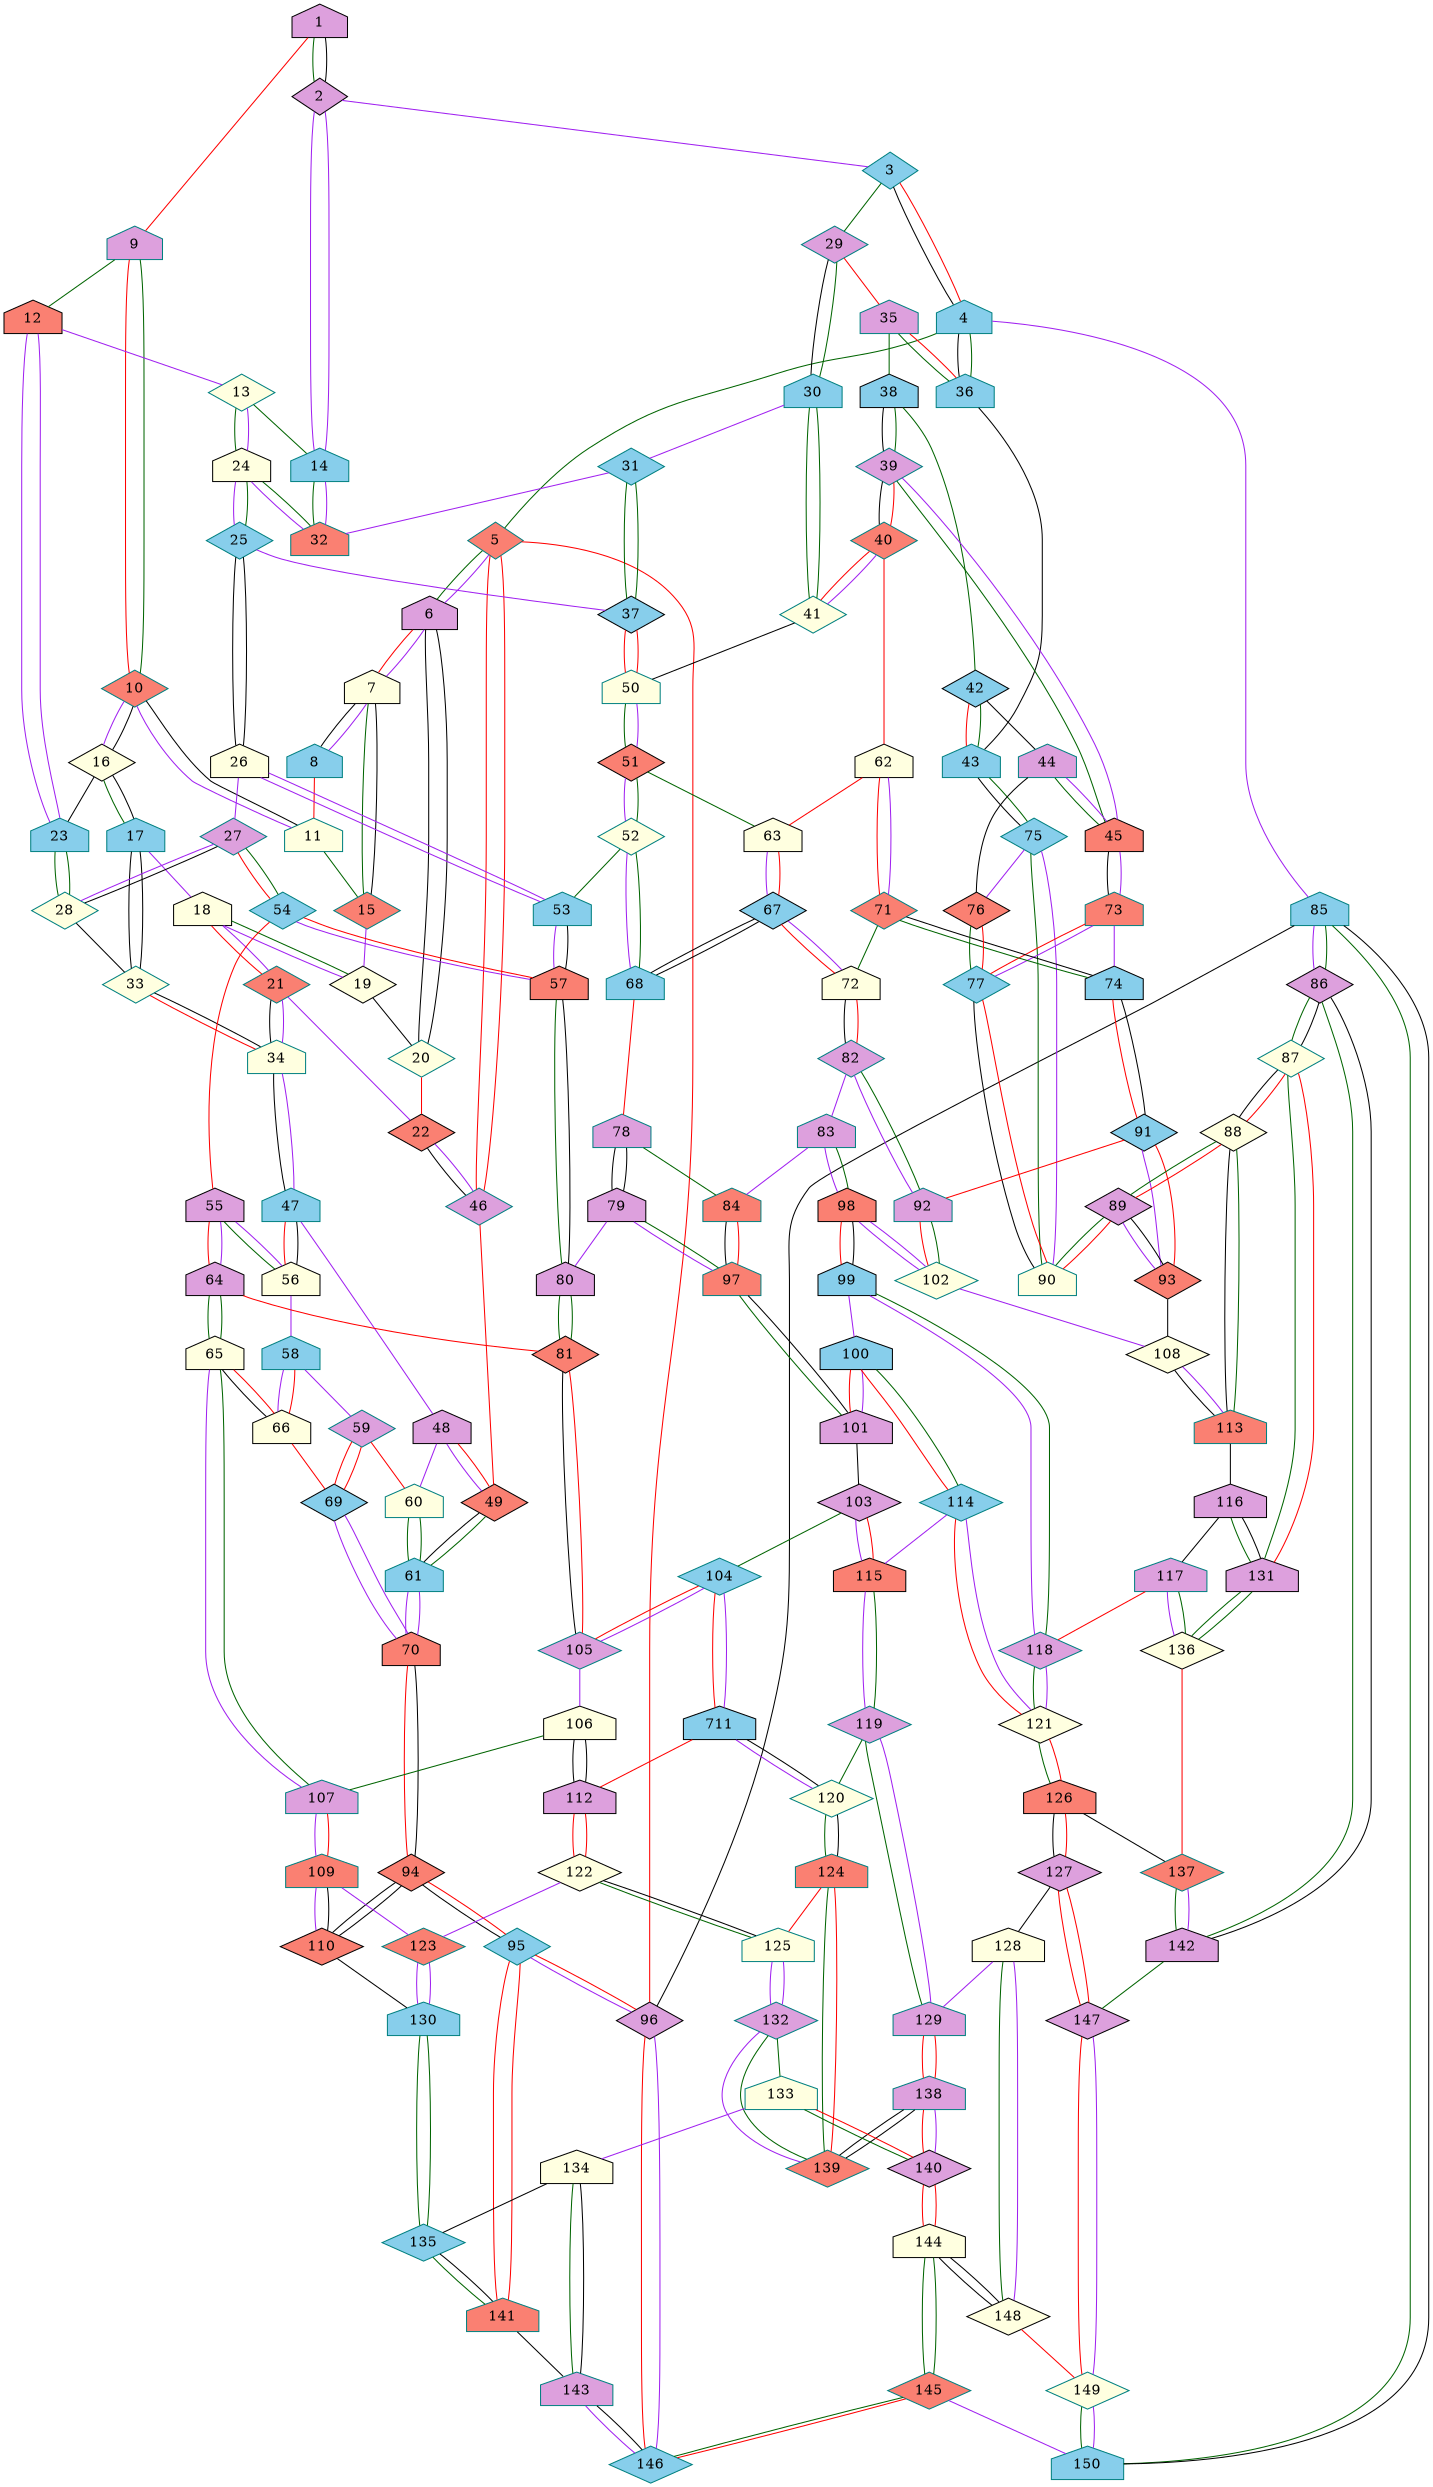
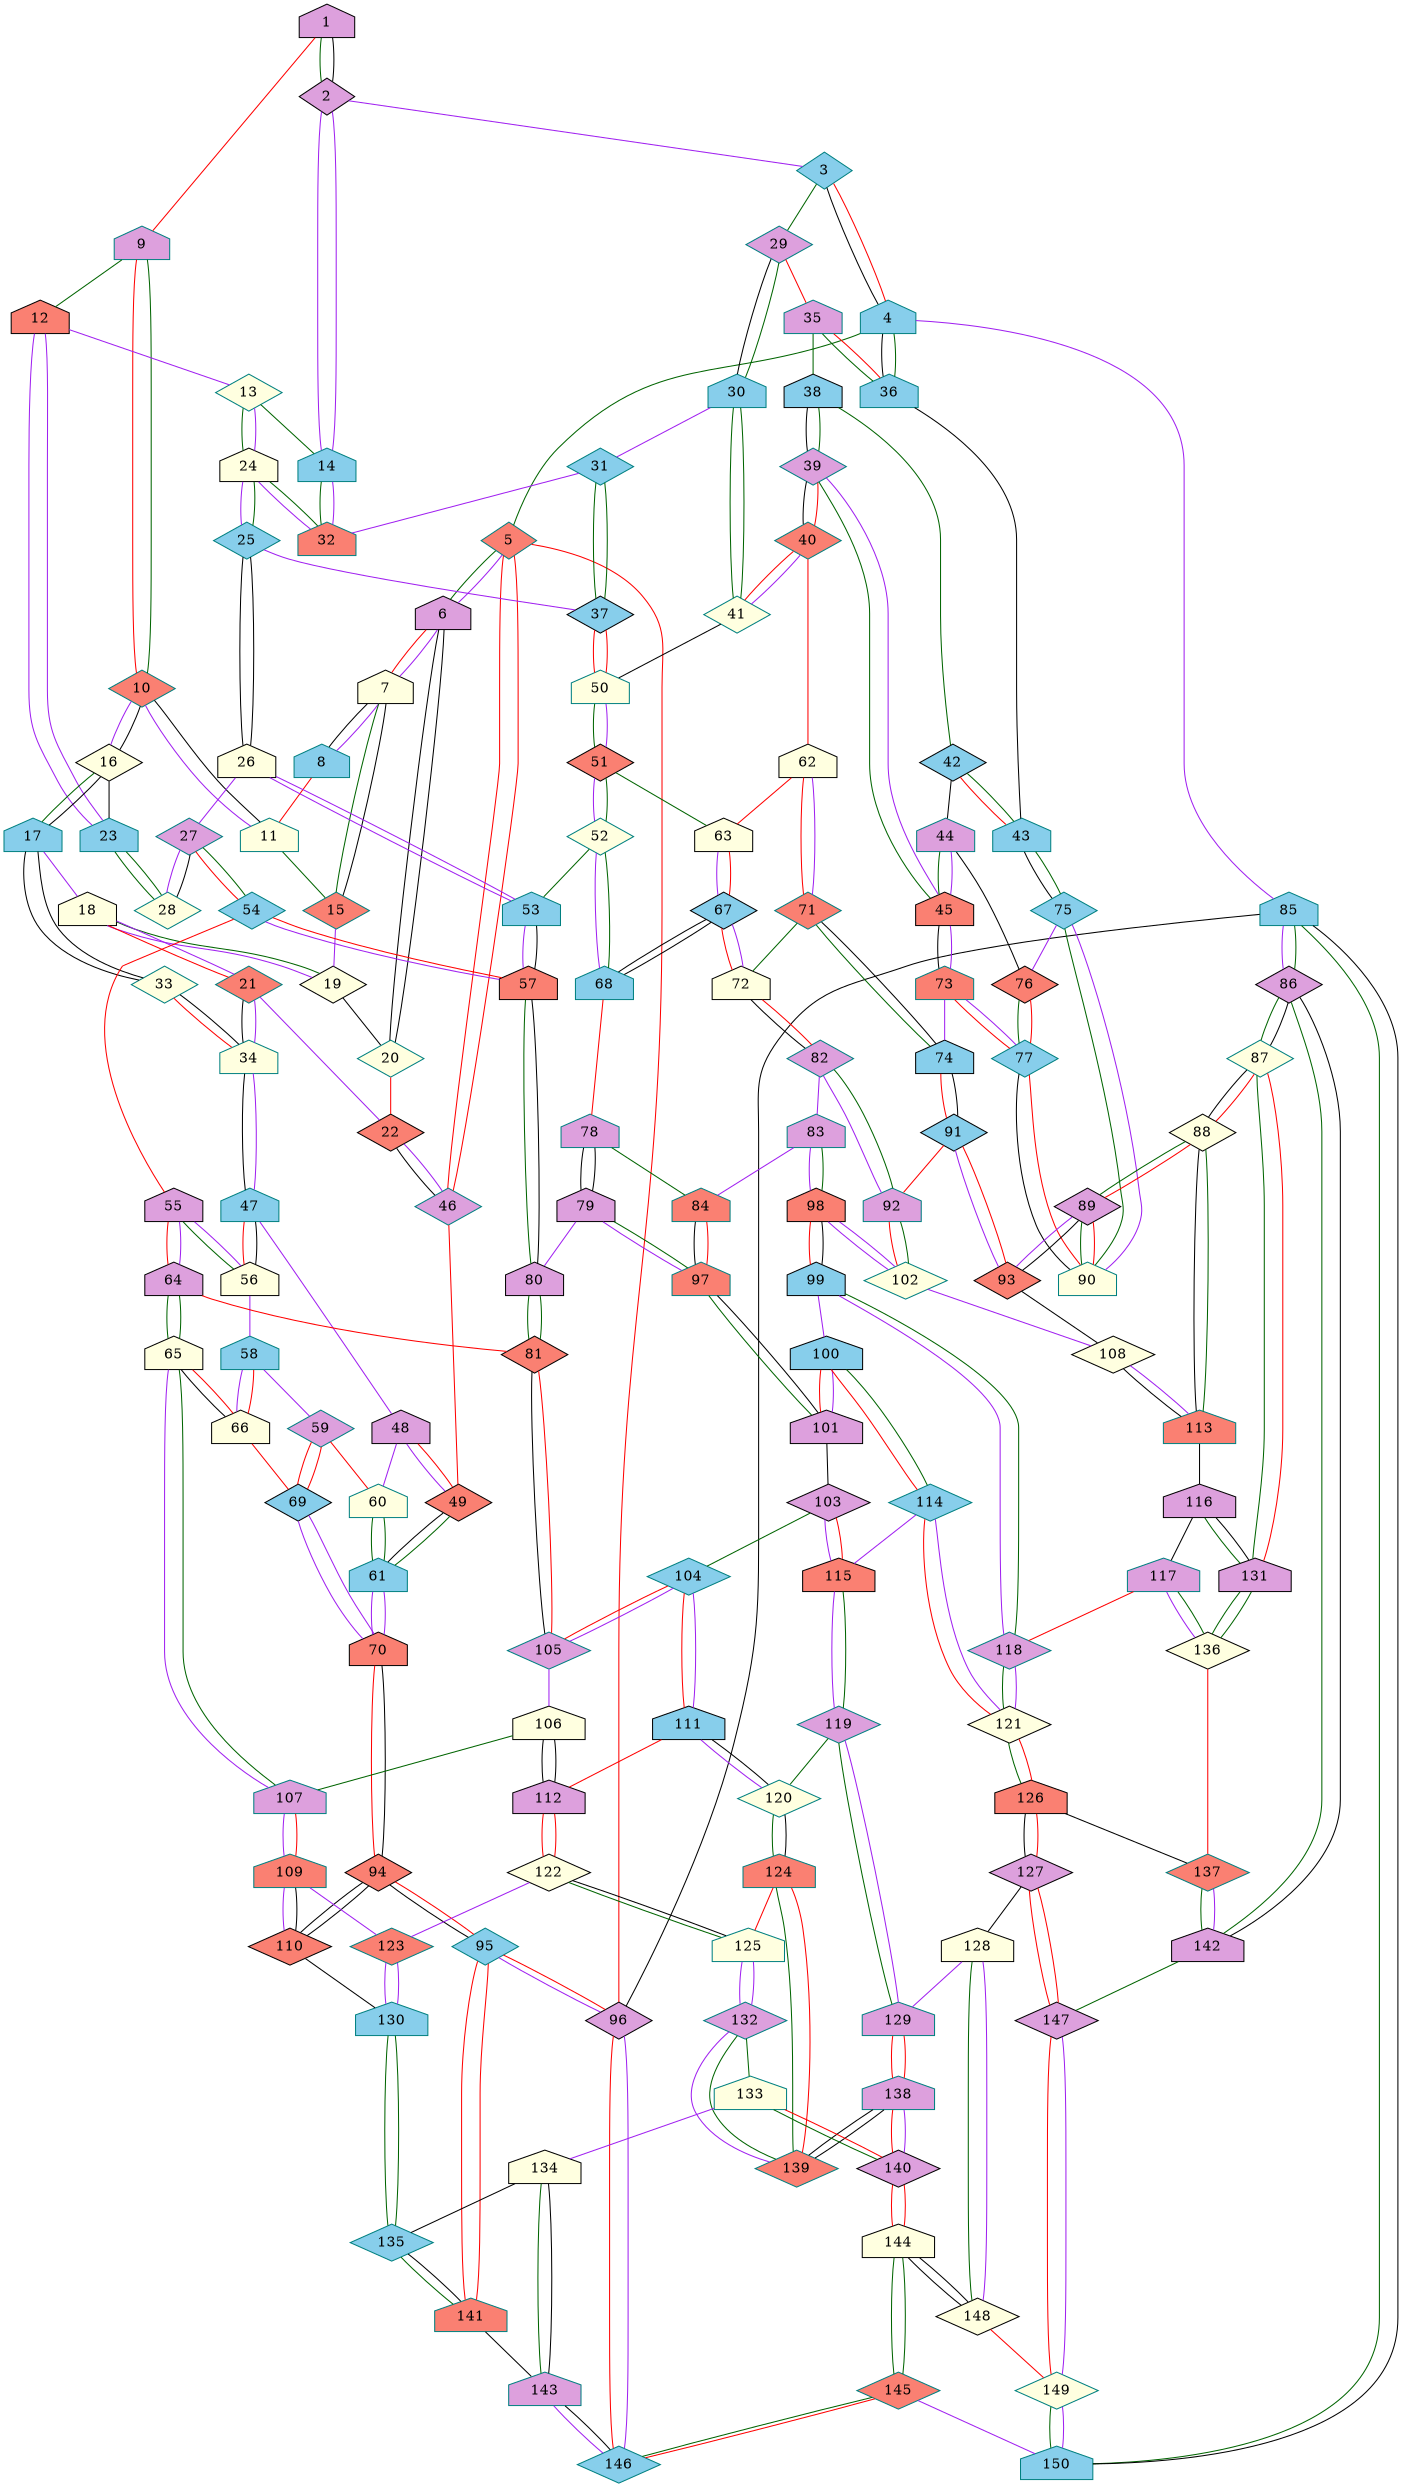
edge "28" -- "33": removed
node "711": label "711" -> "111"
